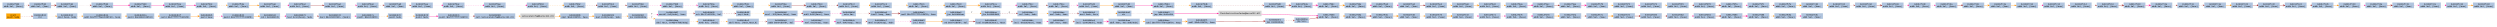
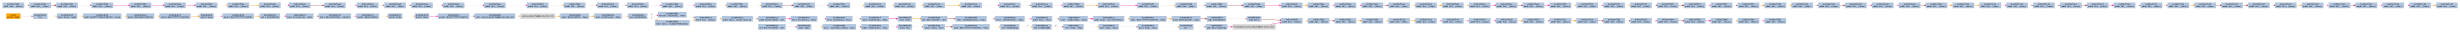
edge "0x00404b8f movzbl 0x3(%edx), %eax" -> "0x00404b93 orb $0x7f<UINT8>, %al": now "0x00404b8f movzbl 0x3(%edx), %eax" -> "0x00404bc0 movb %ch, (%edx)"
edge "0x00404bcf movl 0x10(%esp), %edx" -> "0x00404bd3 incl %eax": style dashed -> bold
